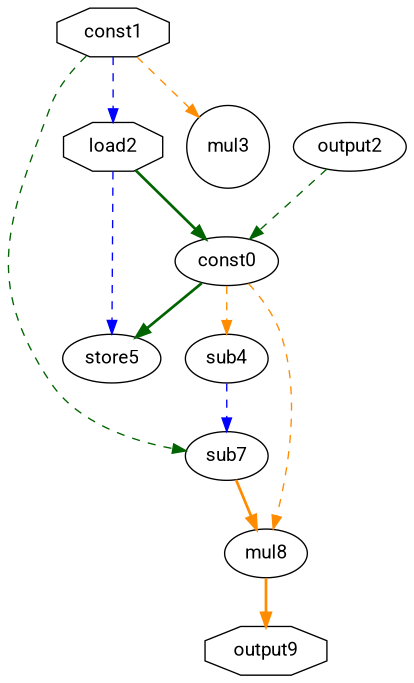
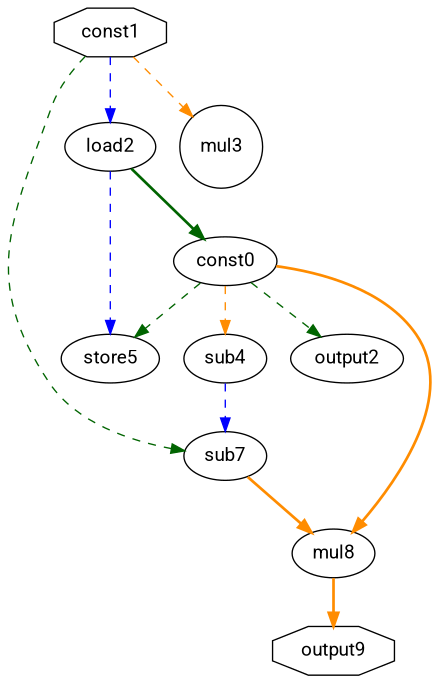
node "load2": shape octagon -> ellipse
edge "output2" -> "const0": reversed
edge "const0" -> "store5": style bold -> dashed
edge "const0" -> "mul8": style dashed -> bold
